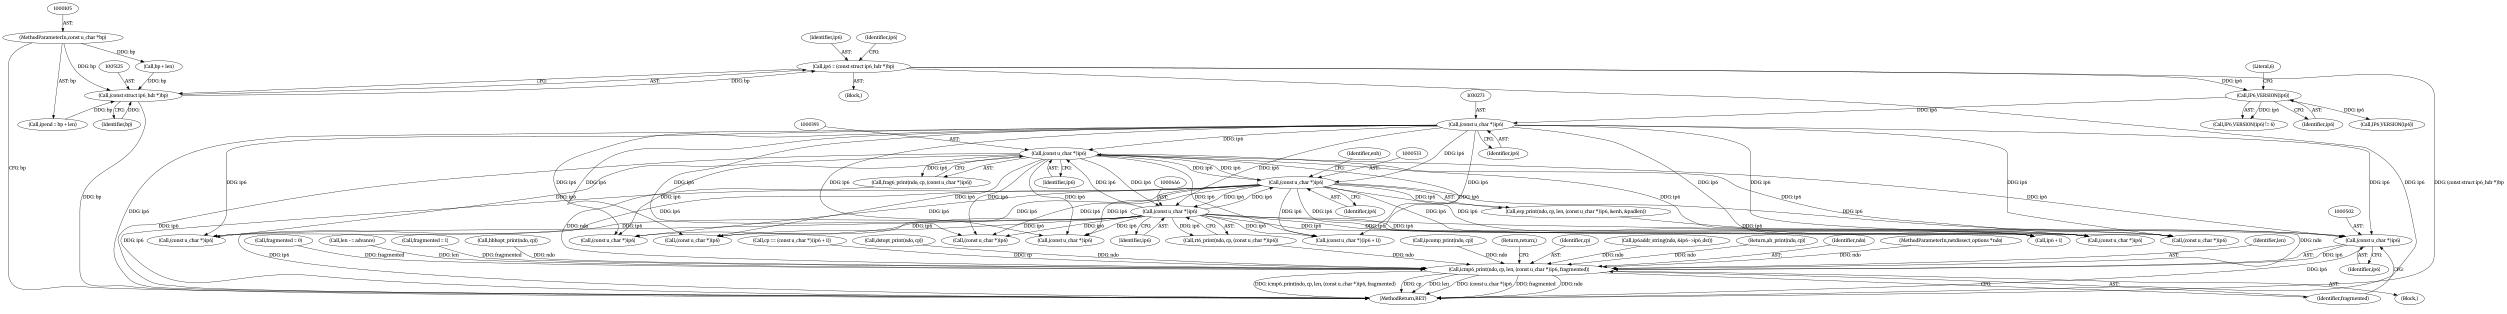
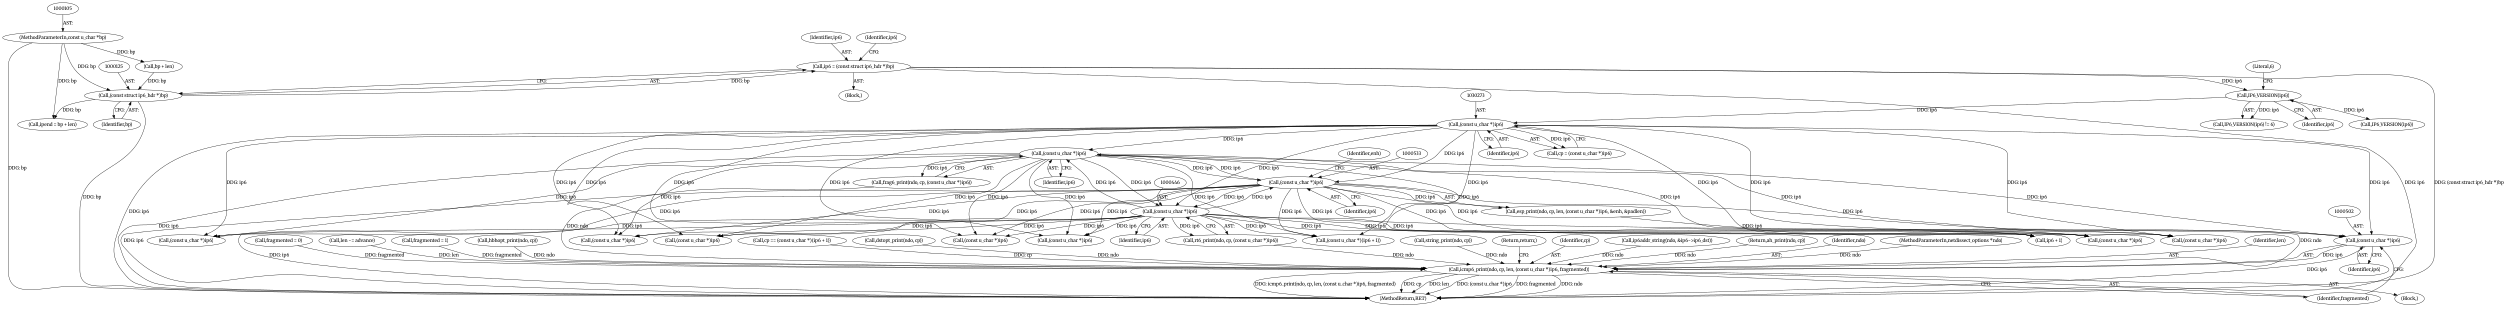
node "1005125": label "1005125" -> "1000125"
edge "(MethodParameterIn,const u_char *bp)" -> "(Call,ipend = bp + len)": label "AST: bp" -> "DDG: bp"
edge "(Call,ipend = bp + len)" -> "(Call,(const struct ip6_hdr *)bp)": reversed
edge "(Identifier,bp)" -> "(Call,(const struct ip6_hdr *)bp)": label "DDG: " -> "AST: "
node "1000393": removed
node "(Call,cp = (const u_char *)ip6)": added
edge "(MethodParameterIn,const u_char *bp)" -> "(MethodReturn,RET)": label "CFG: bp" -> "DDG: bp"
node "(Call,ipcomp_print(ndo, cp))": label "(Call,ipcomp_print(ndo, cp))" -> "(Call,string_print(ndo, cp))"
